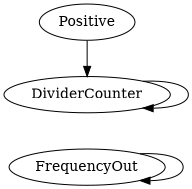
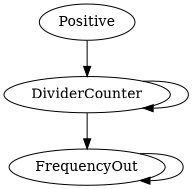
edge "DividerCounter" -> "FrequencyOut": added
